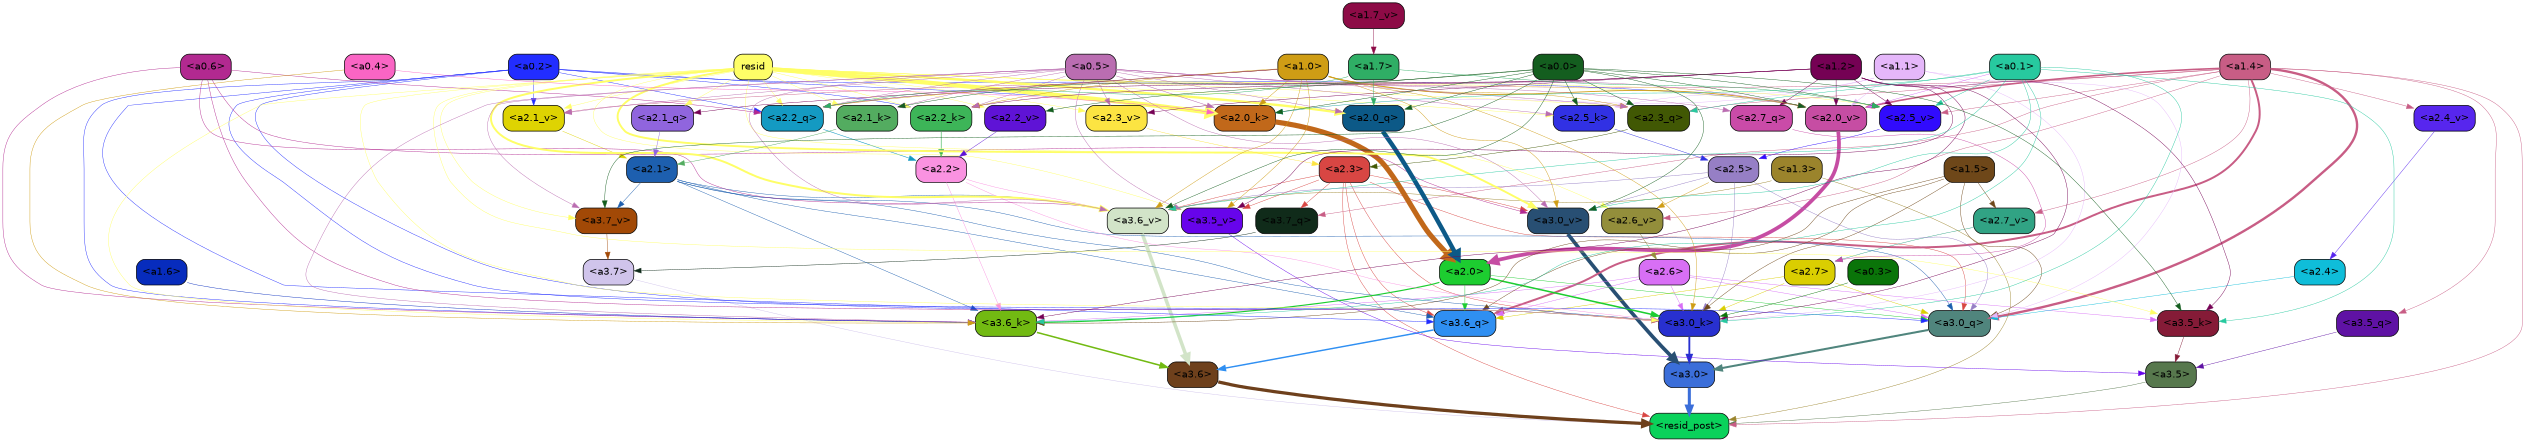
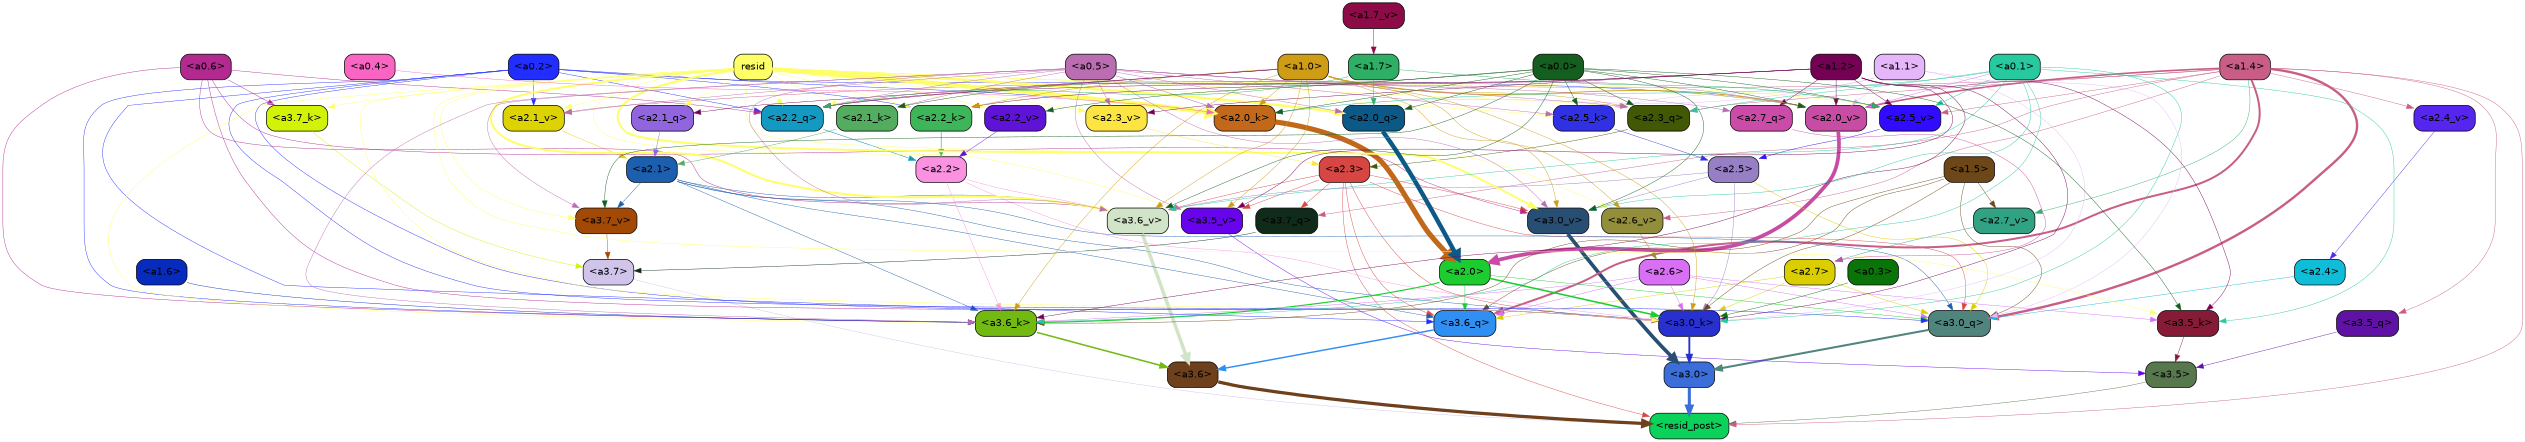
edge "<a1.0>" -> "<a2.2_q>": color #cf9d15 -> #750154
edge "<a0.5>" -> "<a2.2_k>": removed
node "<a3.7_k>": added
node "<a1.3>": removed
edge "<a1.4>" -> "<a2.7_v>": color #c85d85 -> #2fae65
edge "<a2.5>" -> "<a2.6_v>": now "<a1.0>" -> "<a2.6_v>"
edge "<a2.5>" -> "<a3.0_q>": color #967fc5 -> #dace01
edge "<a0.4>" -> "<a3.6_k>": now "<a1.0>" -> "<a3.6_k>"
